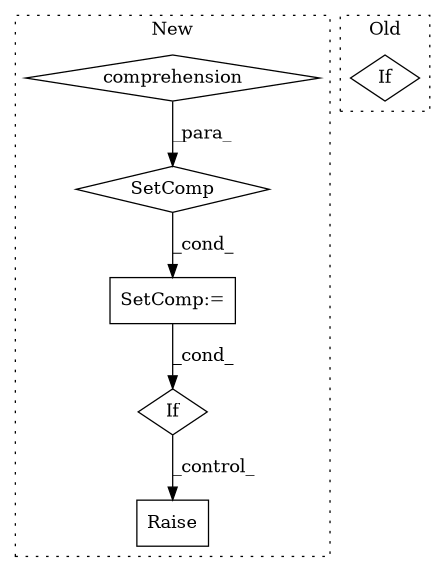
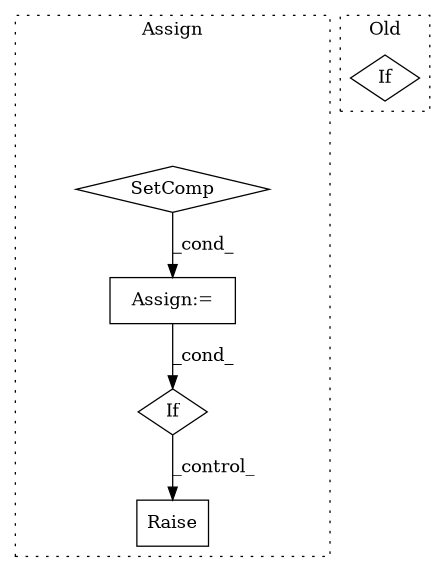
cluster "New": label "New" -> "Assign"
node "comprehension": removed
node "SetComp:=": label "SetComp:=" -> "Assign:="
